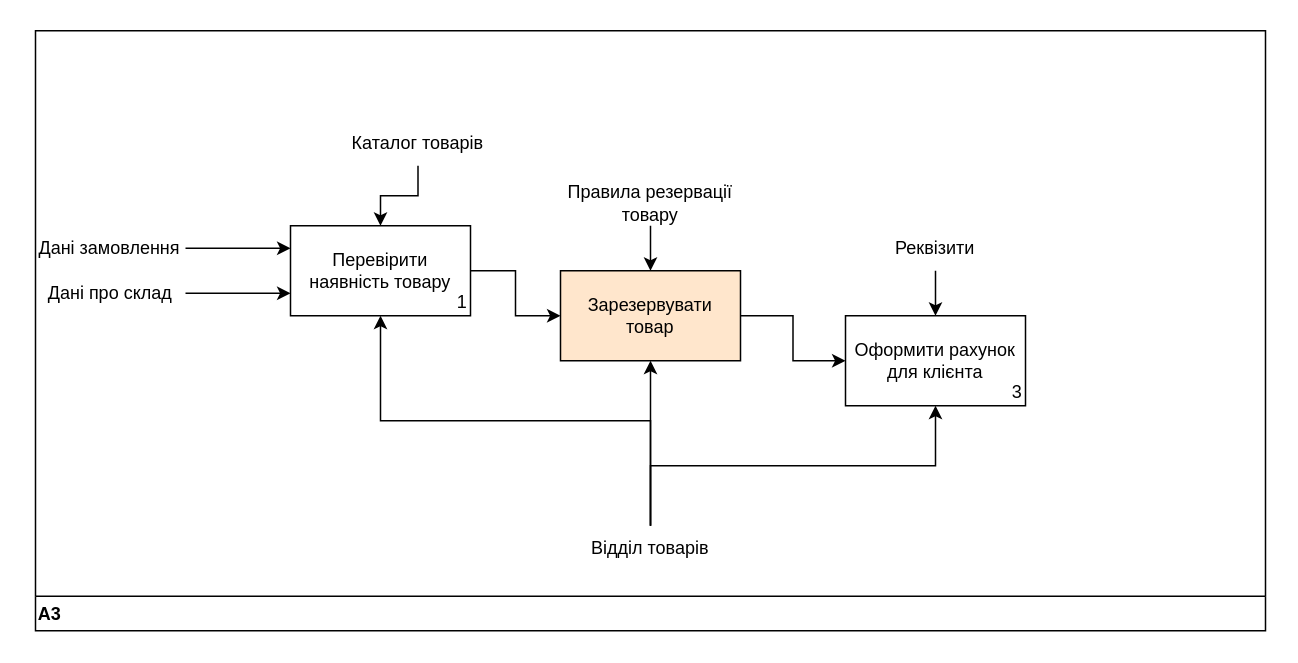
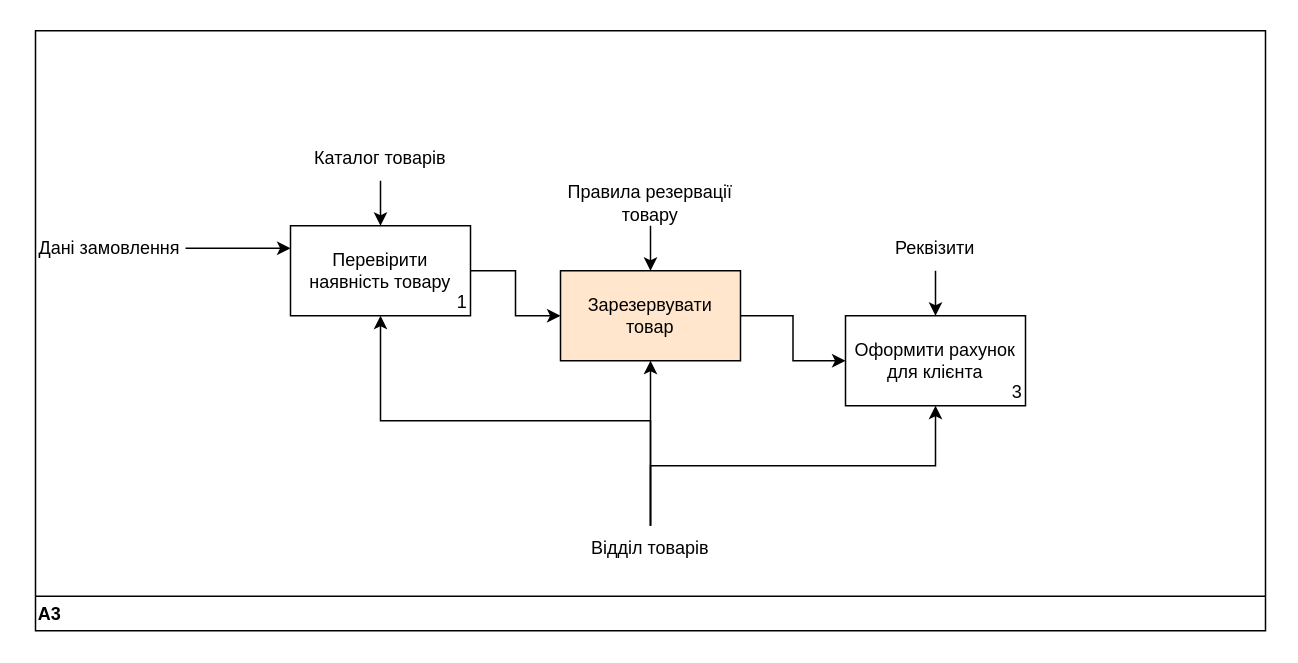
node "Каталог товарів": moved (418, 143) -> (380, 158)
node "Дані про склад": removed
edge "Дані про склад" -> "Перевірити наявність товару": removed
